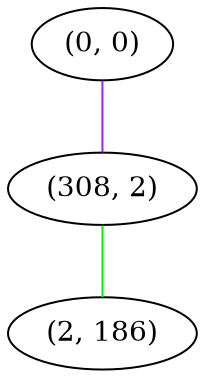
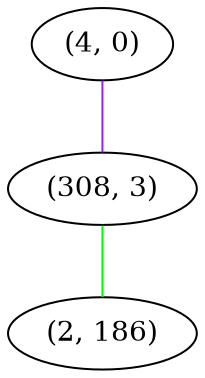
node "(0, 0)": label "(0, 0)" -> "(4, 0)"
node "(308, 2)": label "(308, 2)" -> "(308, 3)"
